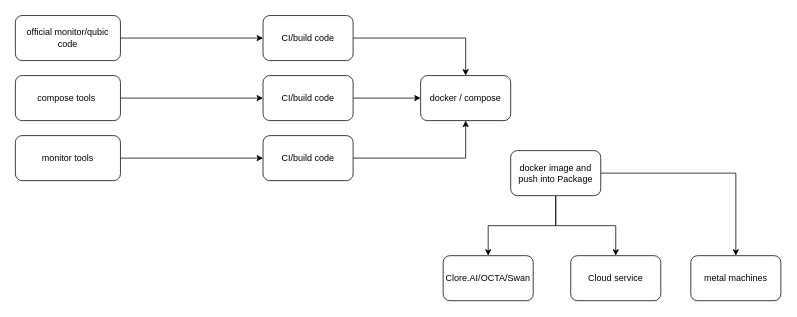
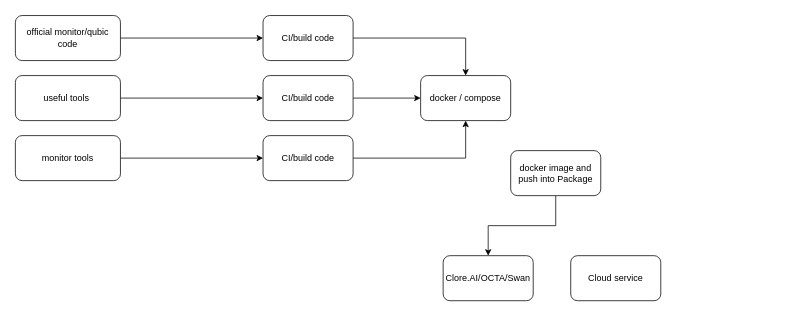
node "compose tools": label "compose tools" -> "useful tools"
edge "docker image and push into Package" -> "metal machines": removed
edge "docker image and push into Package" -> "Cloud service": removed
node "metal machines": removed
